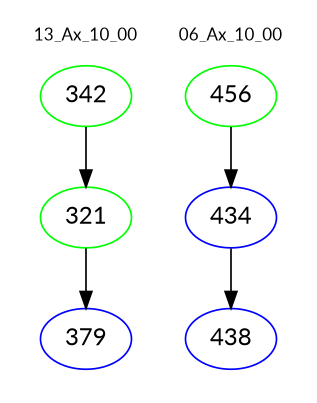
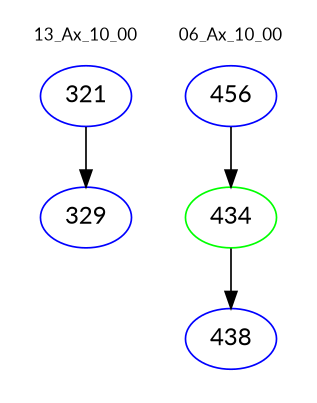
node "342": removed
node "456": color green -> blue
node "321": color green -> blue
node "434": color blue -> green
node "379": label "379" -> "329"
